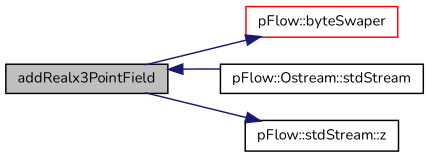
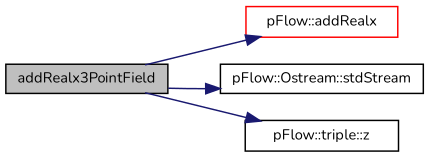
node "pFlow::byteSwaper": label "pFlow::byteSwaper" -> "pFlow::addRealx"
edge "pFlow::Ostream::stdStream" -> "addRealx3PointField": reversed
node "pFlow::stdStream::z": label "pFlow::stdStream::z" -> "pFlow::triple::z"
